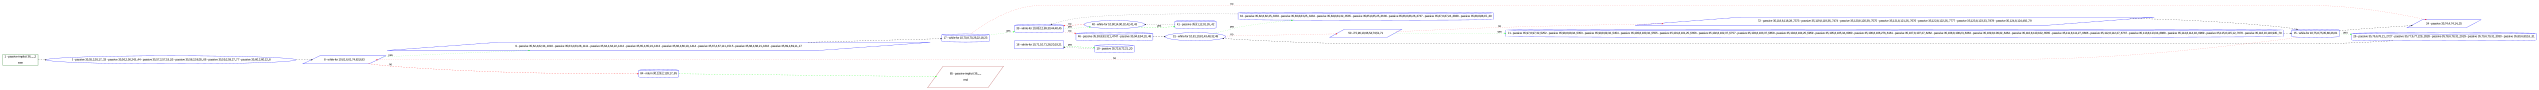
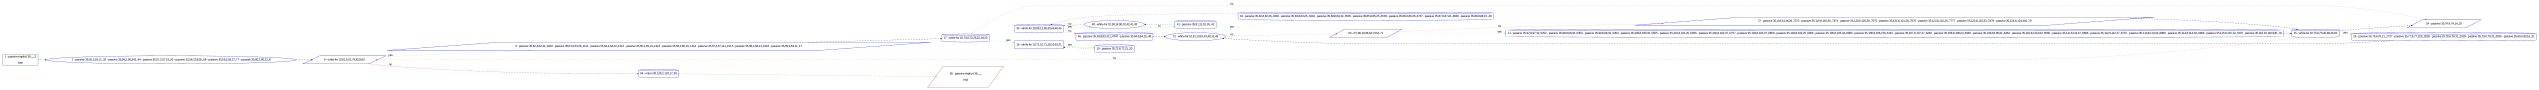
edge "40 - while-for 10,90,14,90,32,42,41,43" -> "41 - passive 35,91,12,91,26,,42": label "yes" -> "no"
edge "17 - while-for 10,70,8,70,26,22,18,23" -> "39 - while-for 10,89,12,89,30,44,40,45": now "17 - while-for 10,70,8,70,26,22,18,23" -> "18 - while-for 10,71,10,71,28,20,19,21"
